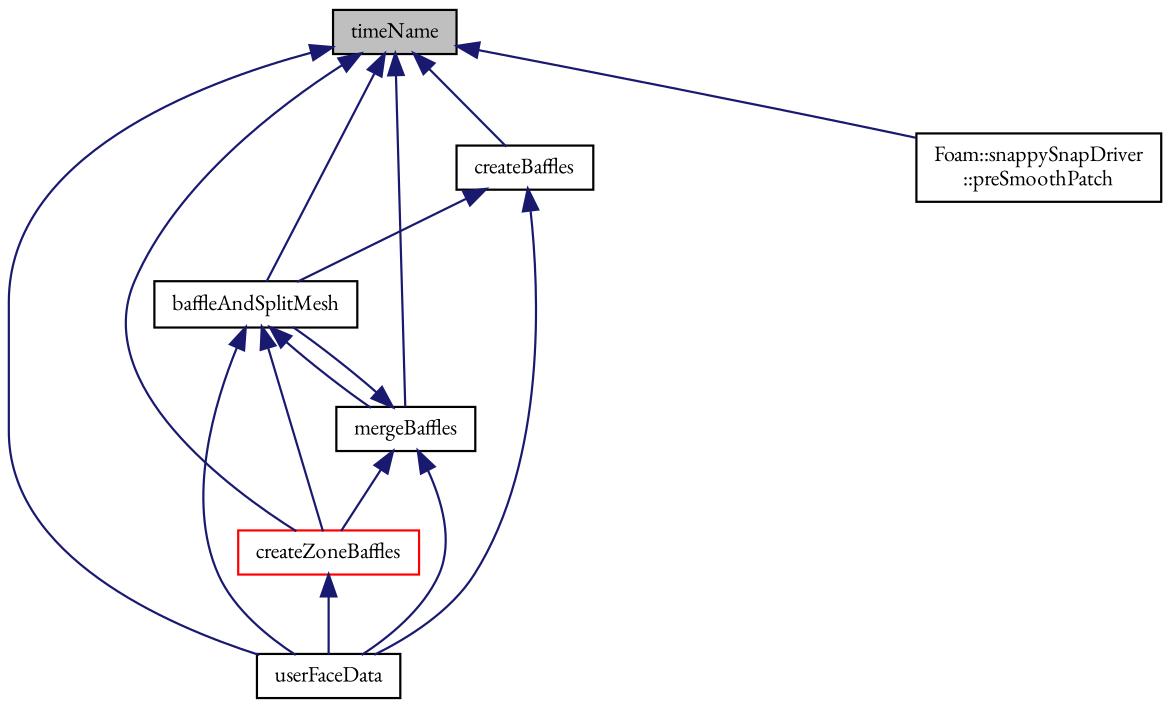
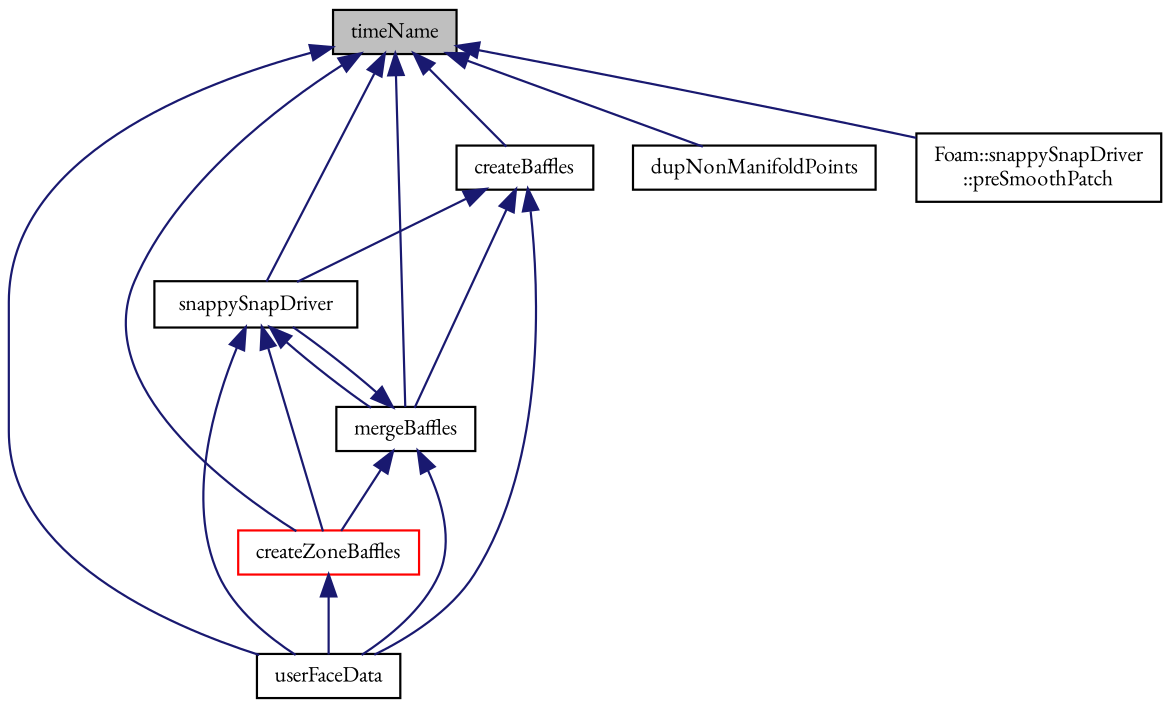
node "dupNonManifoldPoints": added
node "baffleAndSplitMesh": label "baffleAndSplitMesh" -> "snappySnapDriver"
edge "mergeBaffles" -> "createBaffles": added
